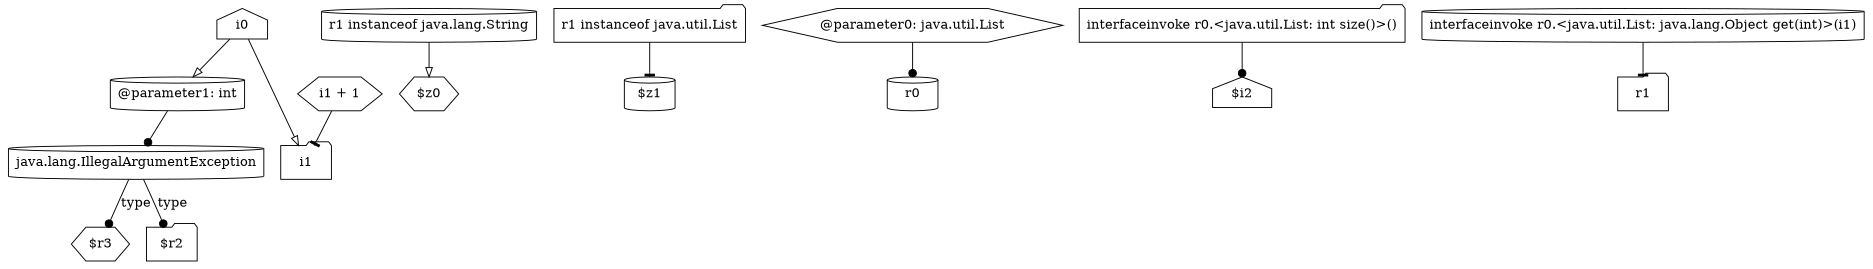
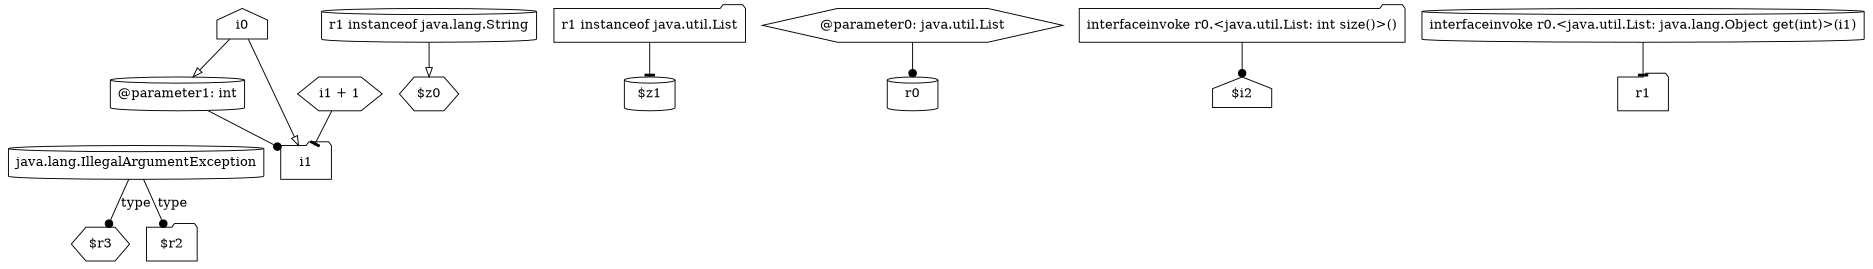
edge "@parameter1: int" -> "java.lang.IllegalArgumentException": now "@parameter1: int" -> "i1"
